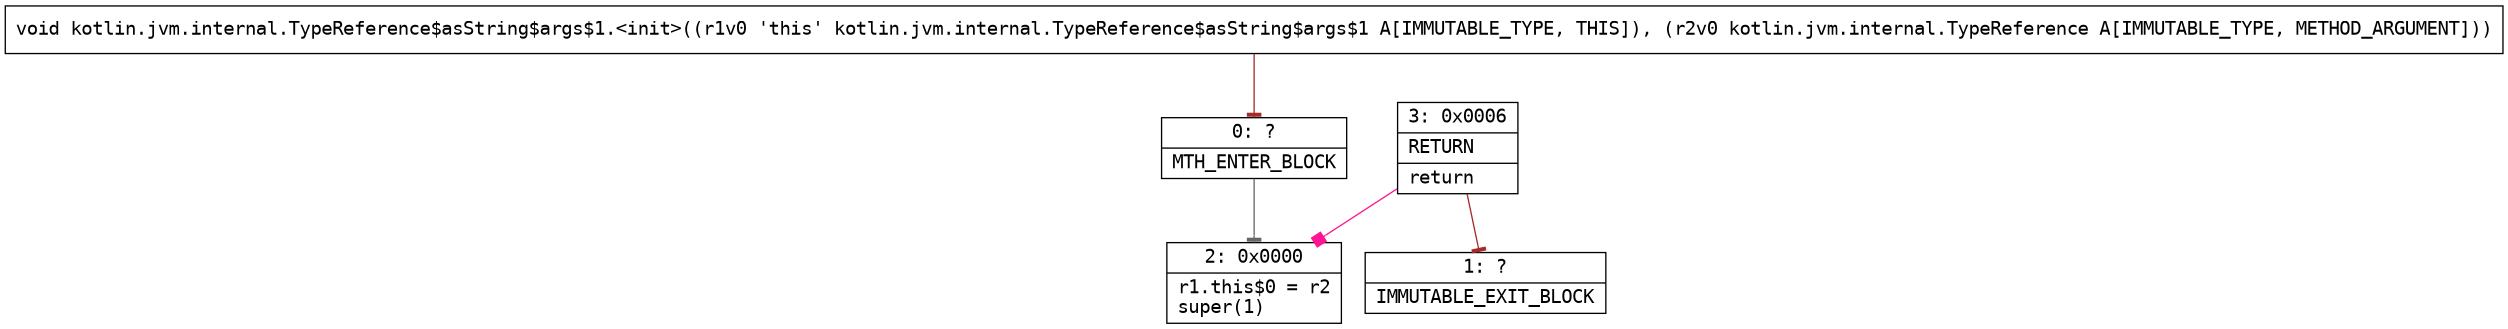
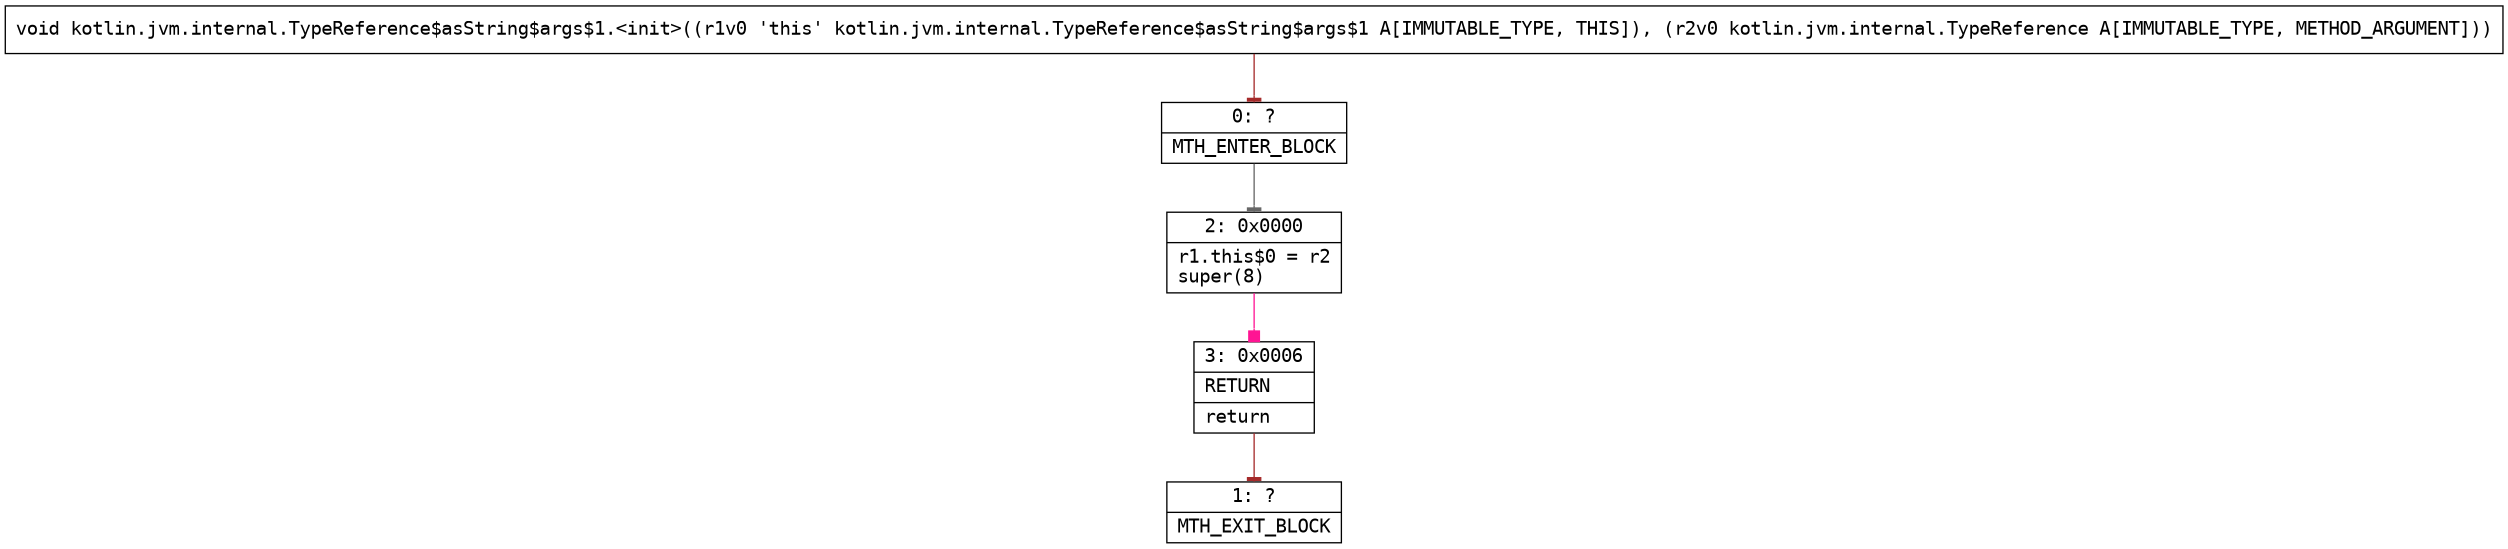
edge "3: 0x0006" -> "2: 0x0000": reversed
node "1: ?": text "IMMUTABLE_EXIT_BLOCK" -> "MTH_EXIT_BLOCK"
node "2: 0x0000": text "super(1)" -> "super(8)"
